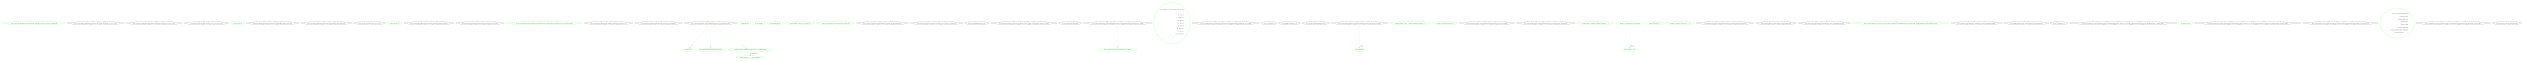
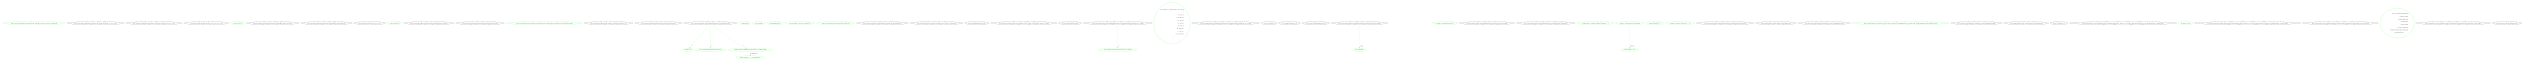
node "towords.IndexOf(''one'', StringComparison.Ordinal) == 0": removed
